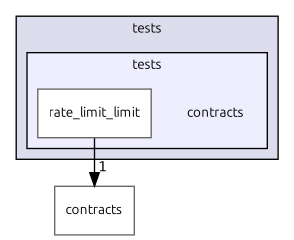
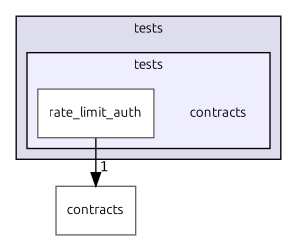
node "rate_limit_limit": label "rate_limit_limit" -> "rate_limit_auth"
